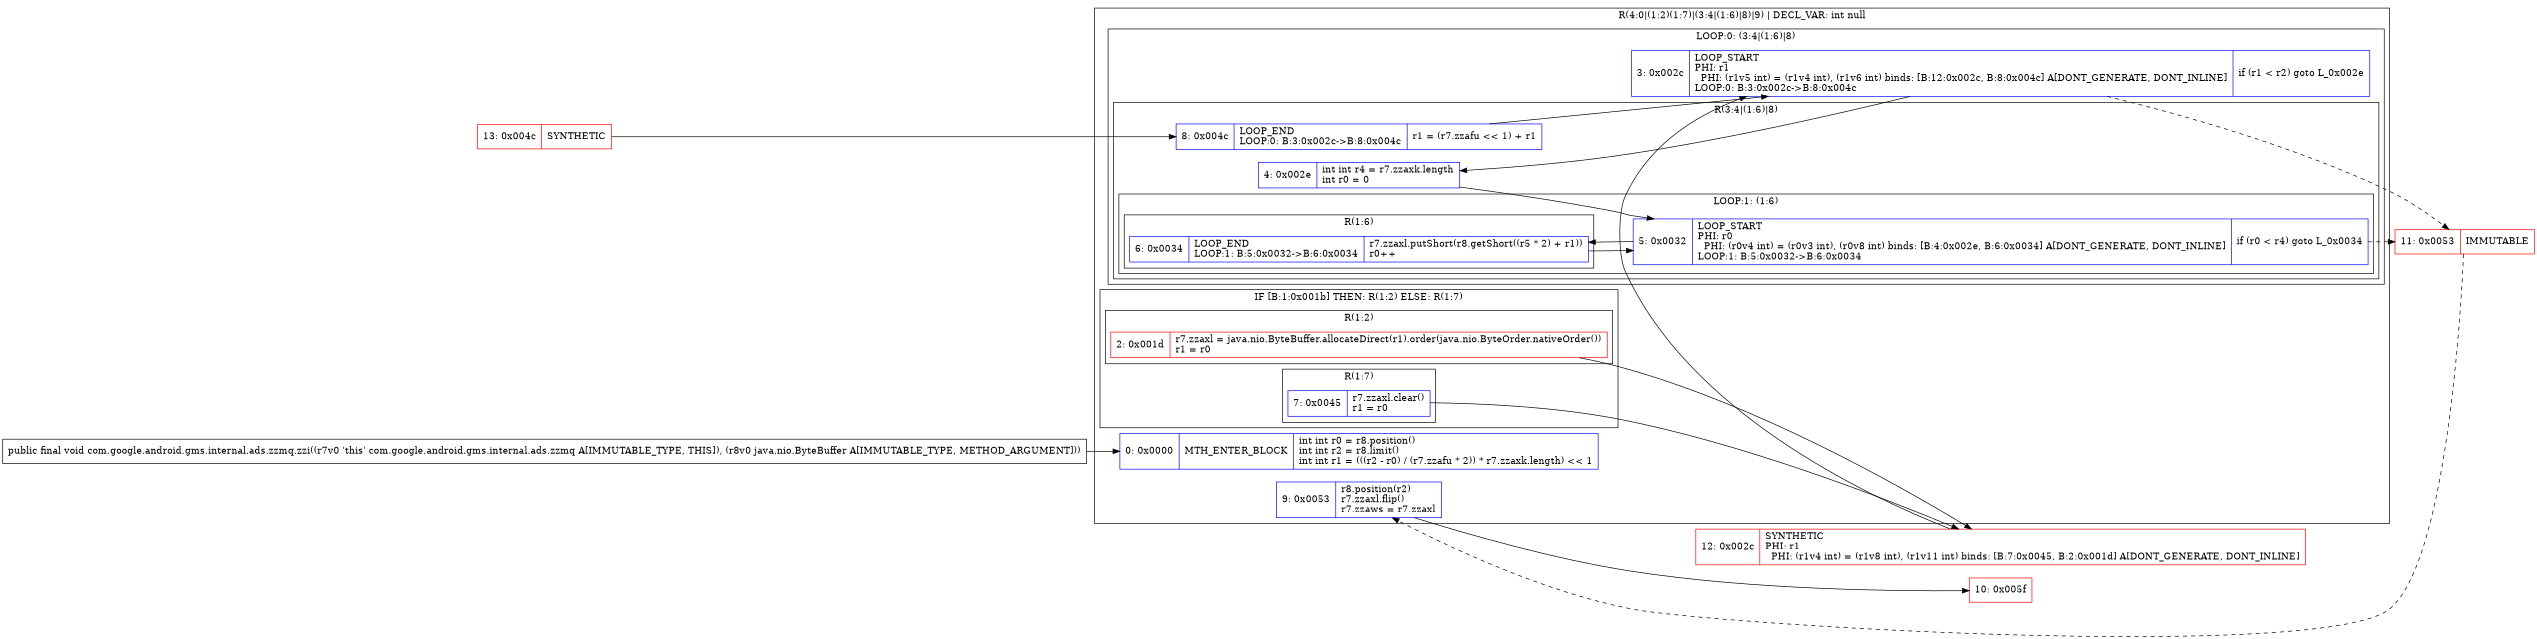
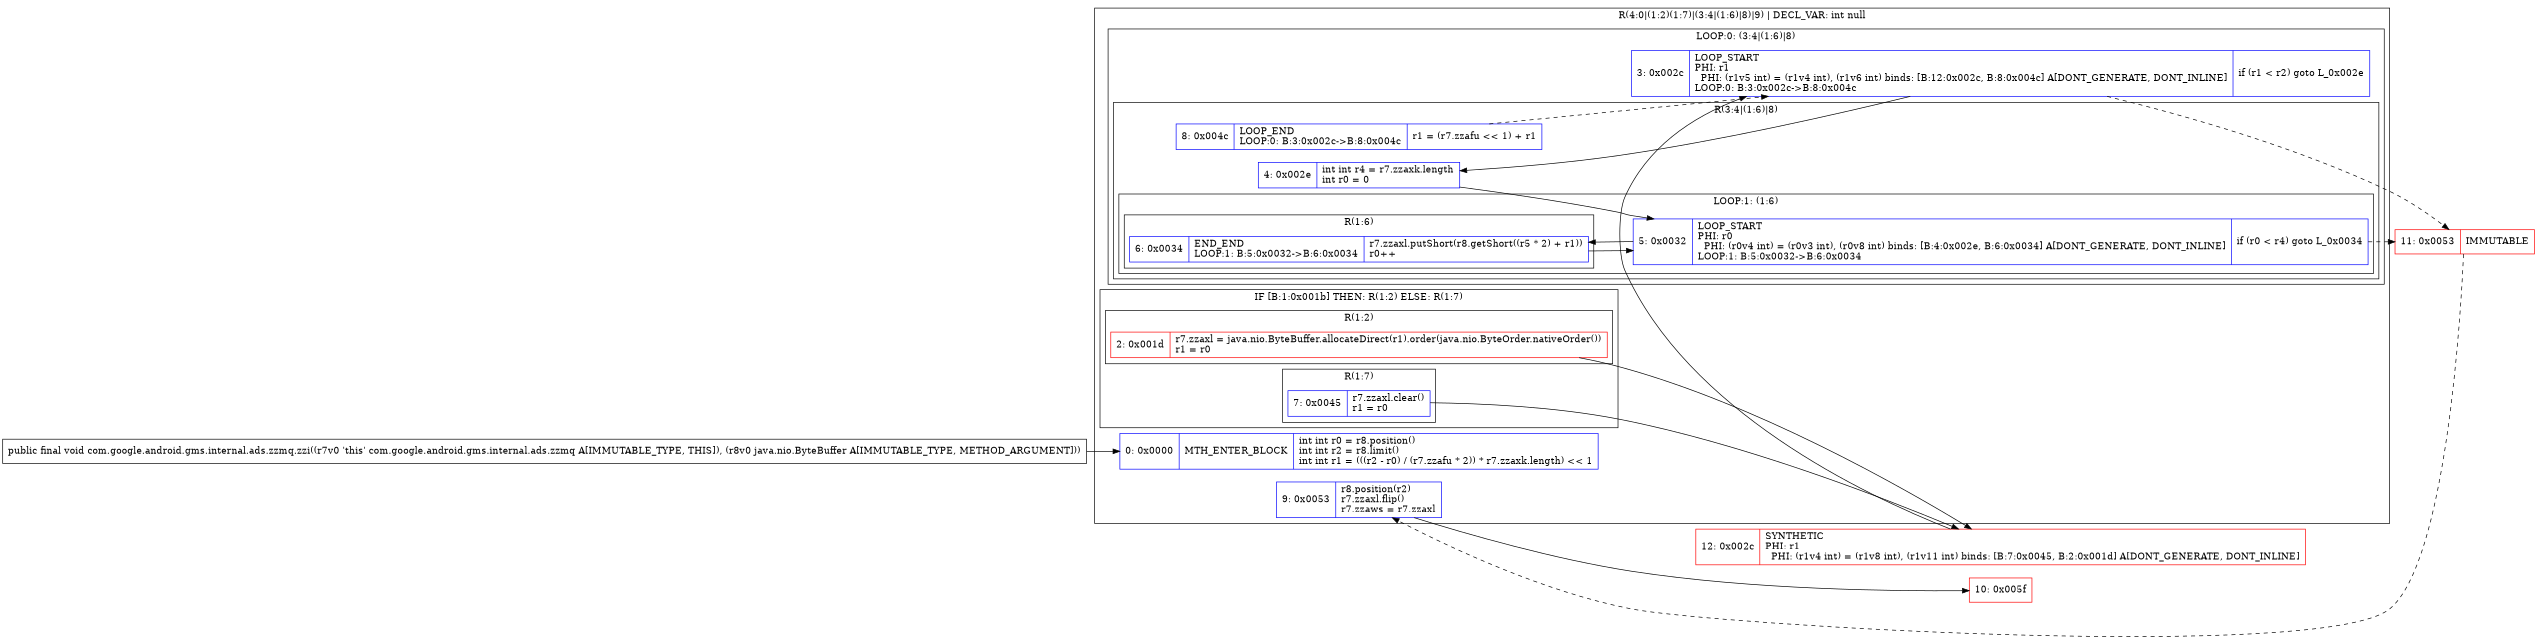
edge "8: 0x004c" -> "3: 0x002c": style solid -> dashed
node "13: 0x004c": removed
node "6: 0x0034": text "LOOP_END" -> "END_END"
